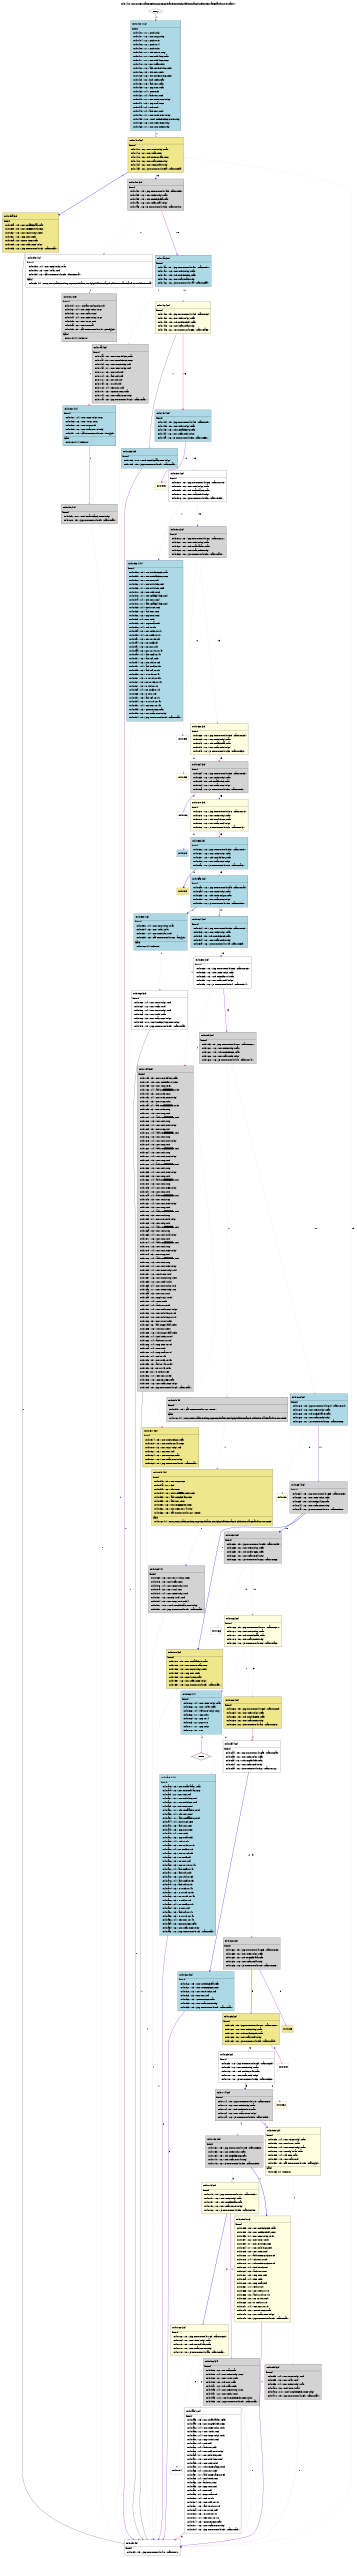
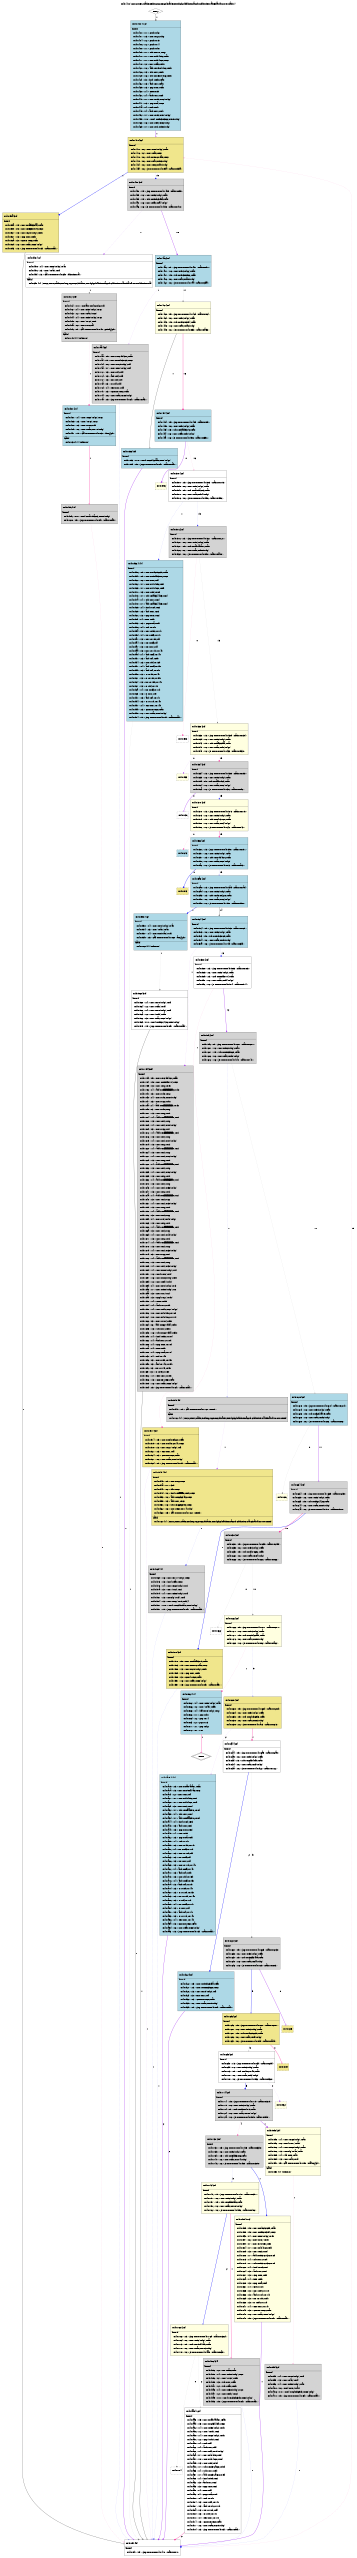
edge "0x401634 [28]" -> "0x401650 [28]": color blue -> deeppink
node "0x401edd": fillcolor white -> khaki
